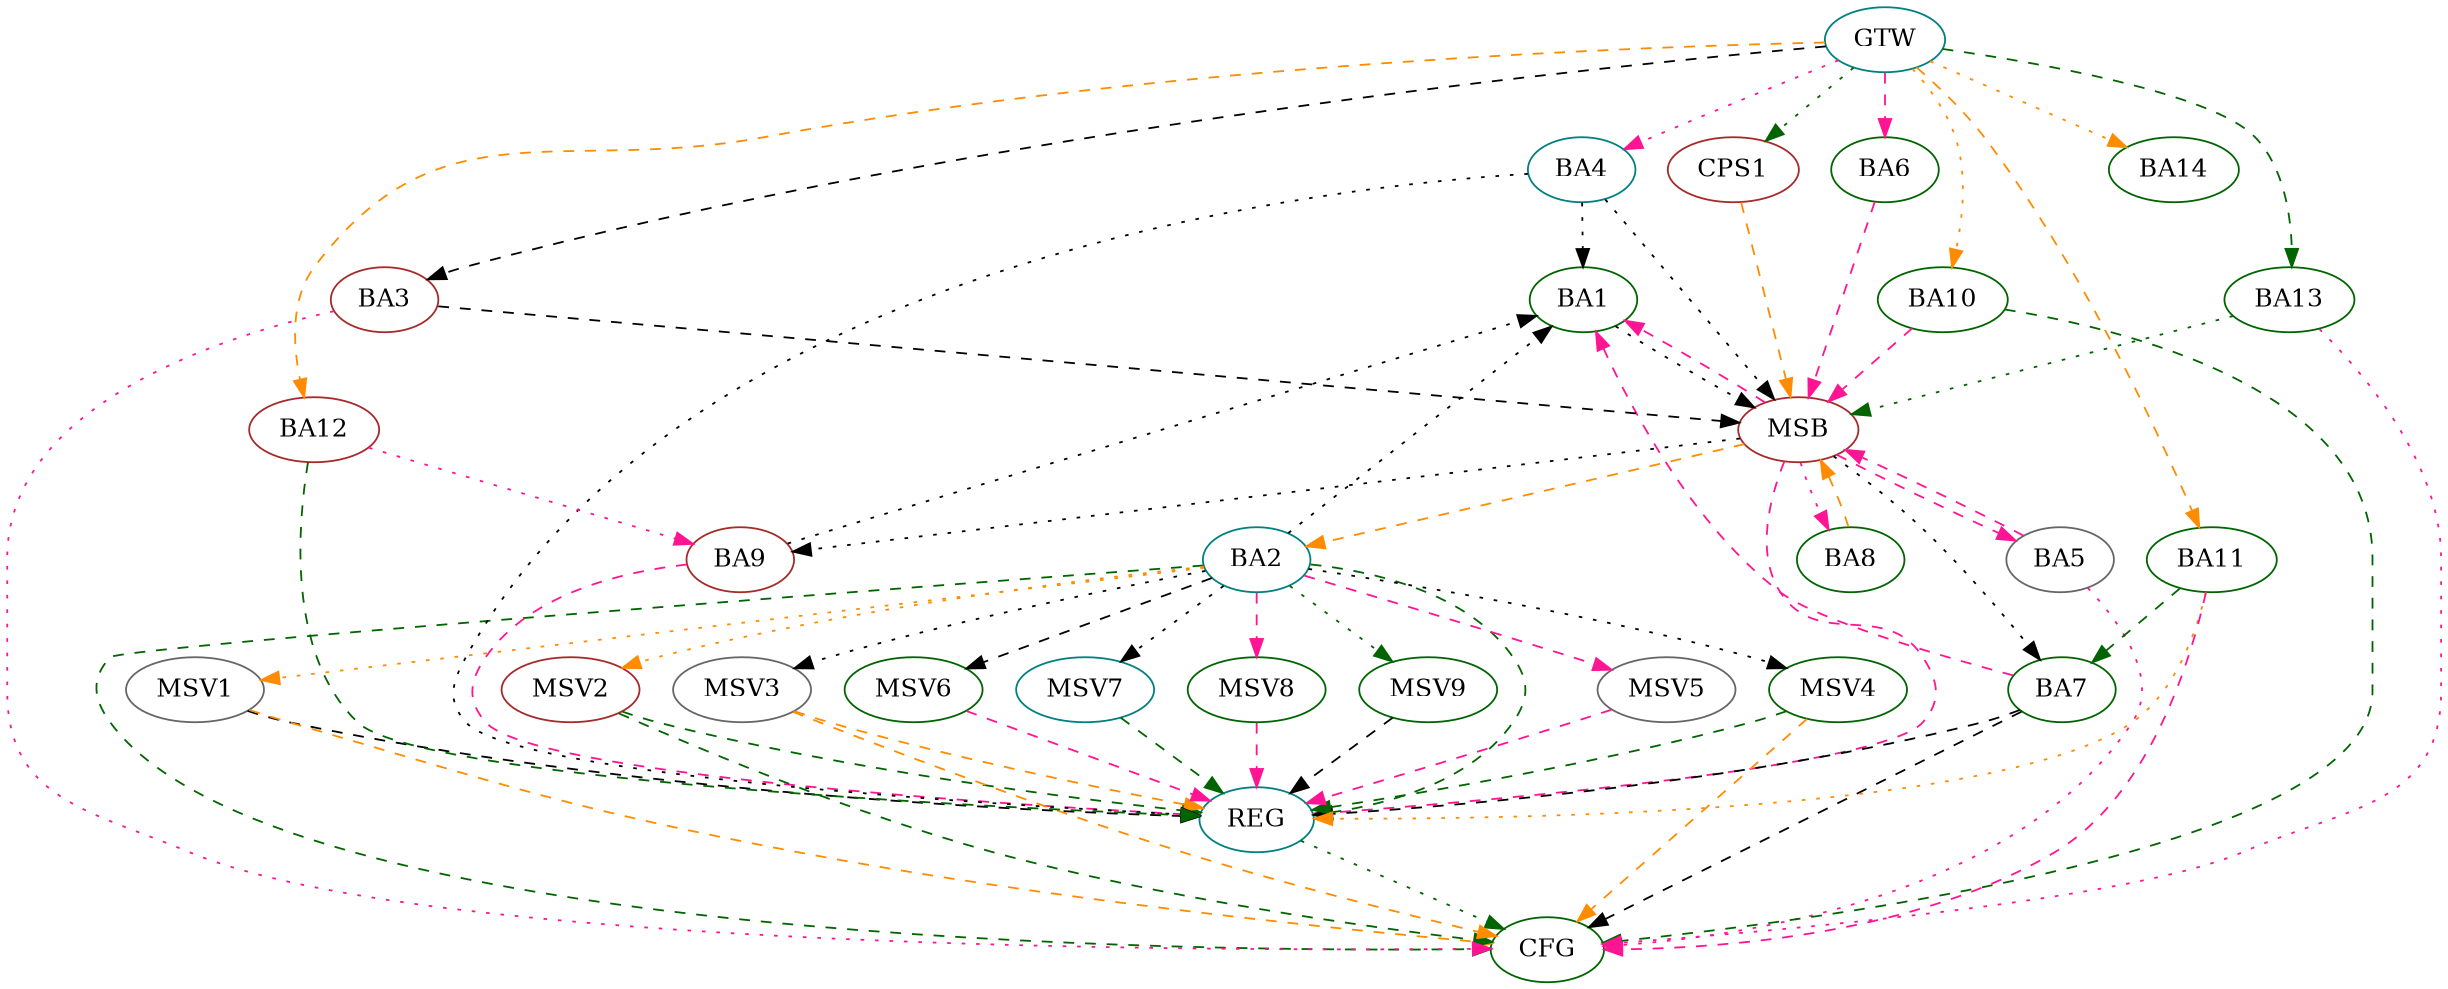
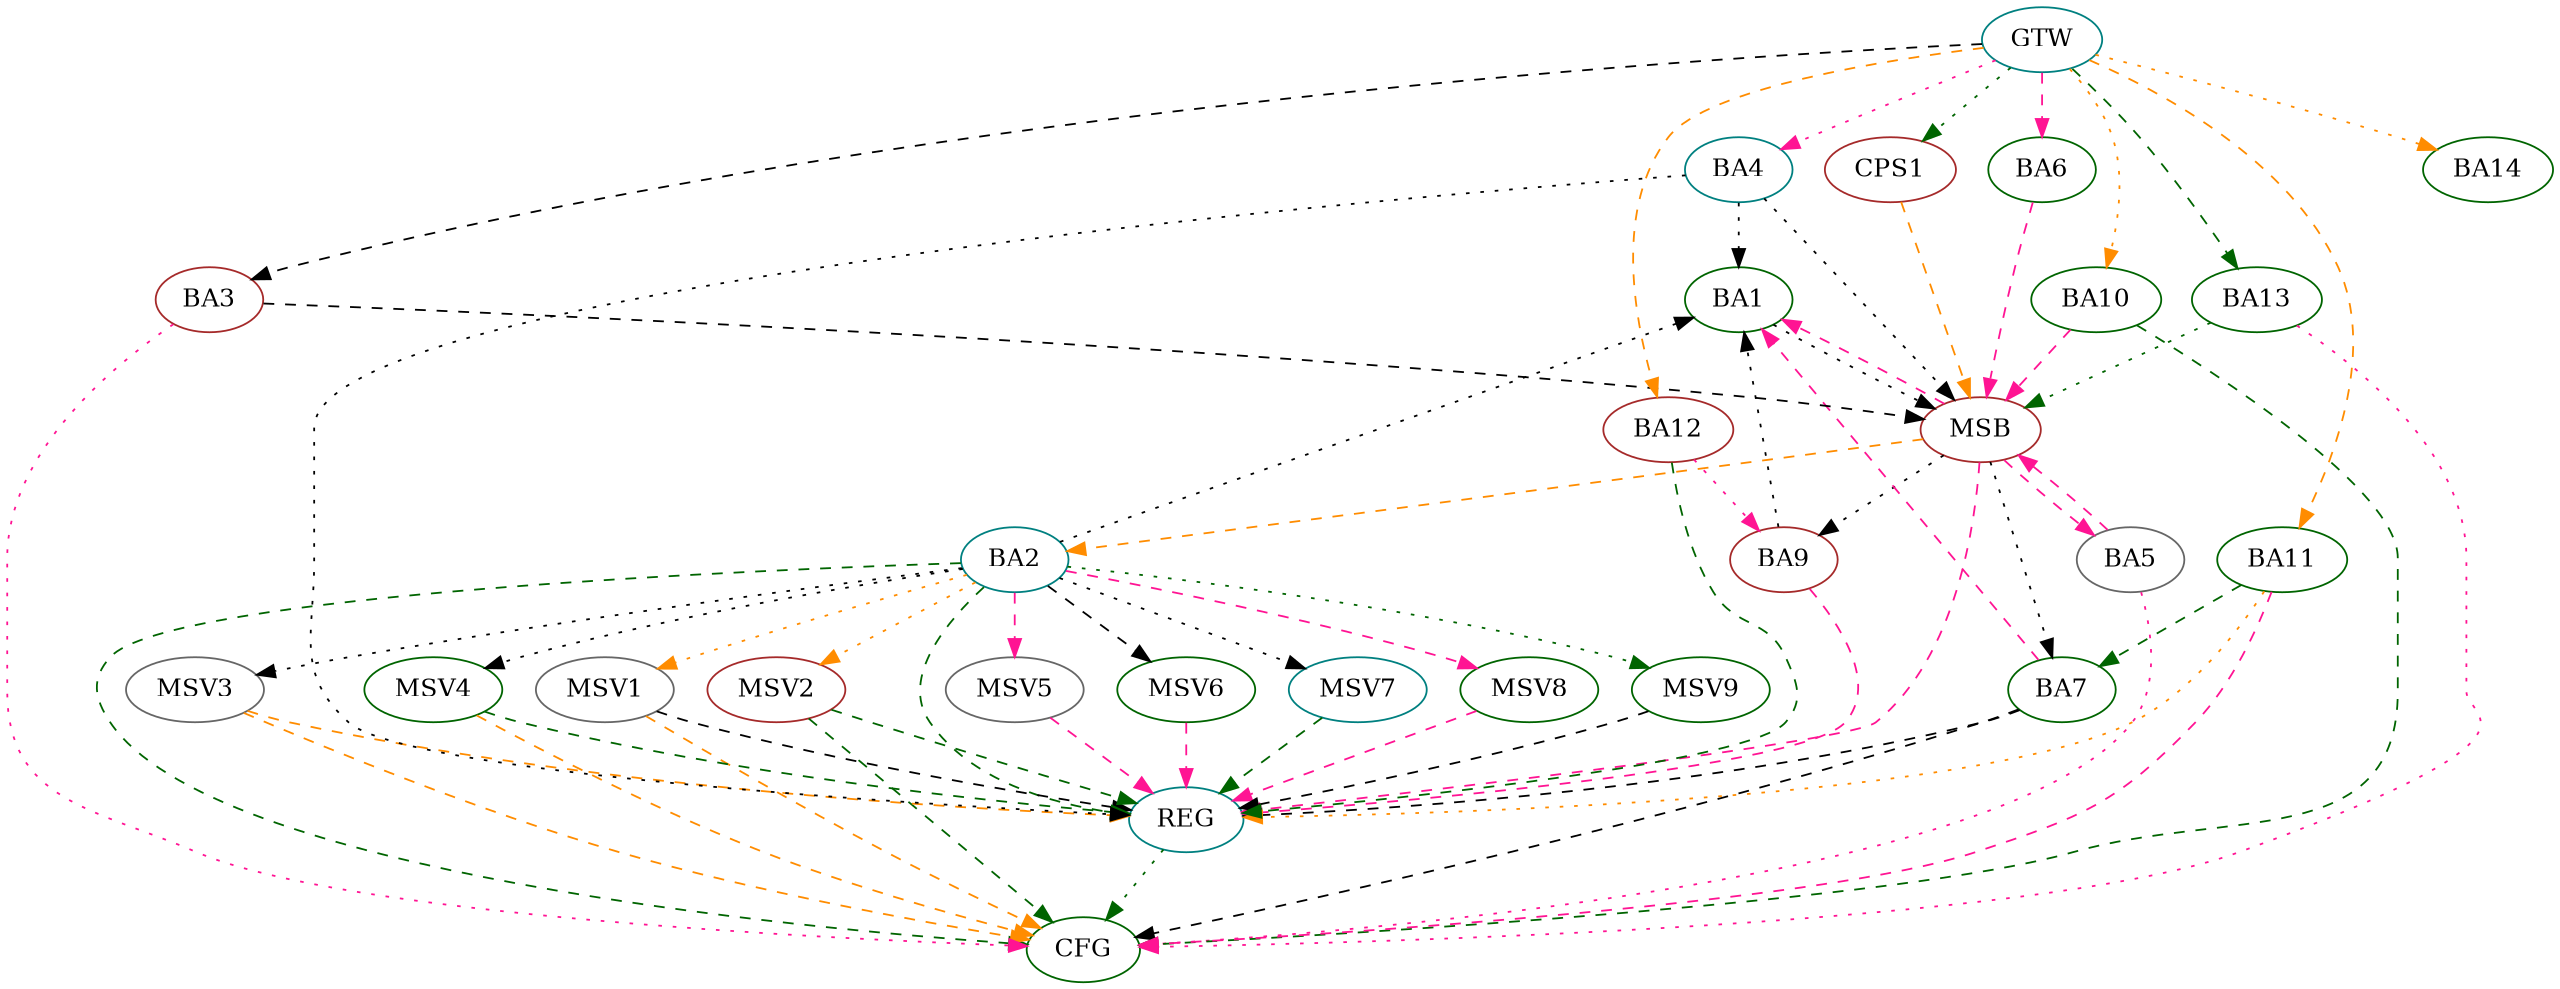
node "BA8": removed
